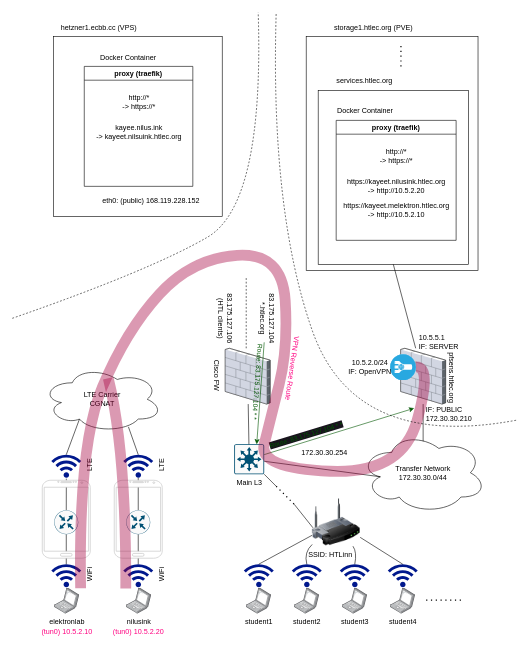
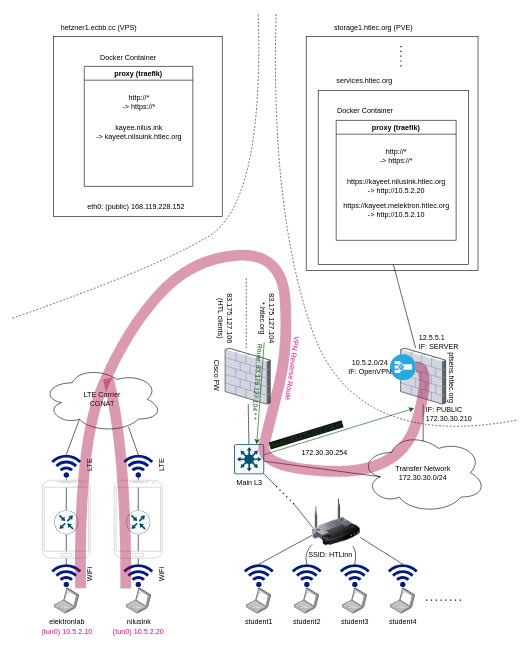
node "eth0: (public) 168.119.228.152": moved (151, 201) -> (136, 207)
node "10.5.5.1 IF: SERVER": label "10.5.5.1 IF: SERVER" -> "12.5.5.1 IF: SERVER"
node "Transfer Network 172.30.30.0/44": label "Transfer Network 172.30.30.0/44" -> "Transfer Network 172.30.30.0/24"
